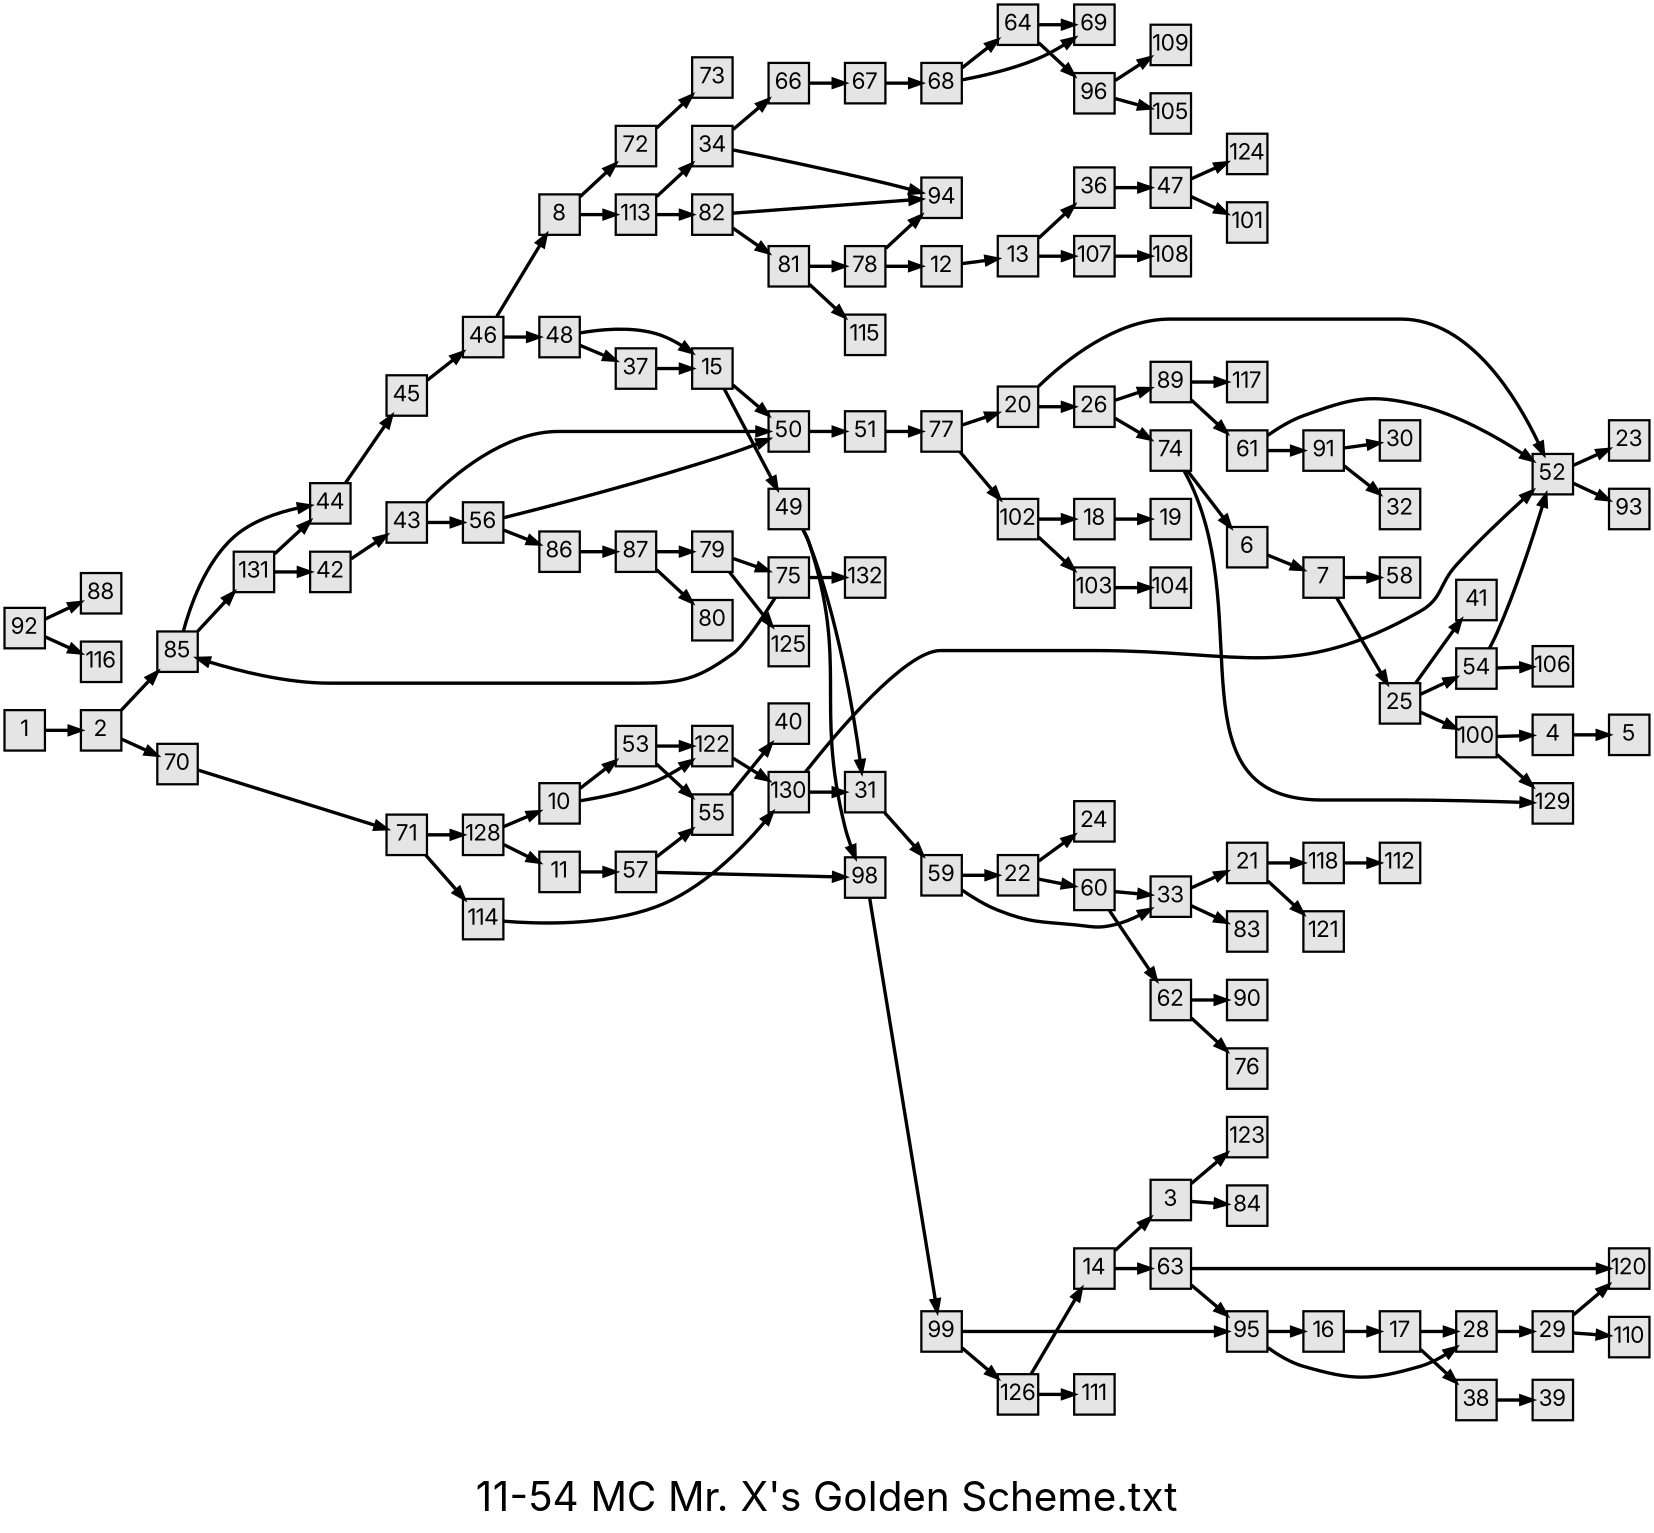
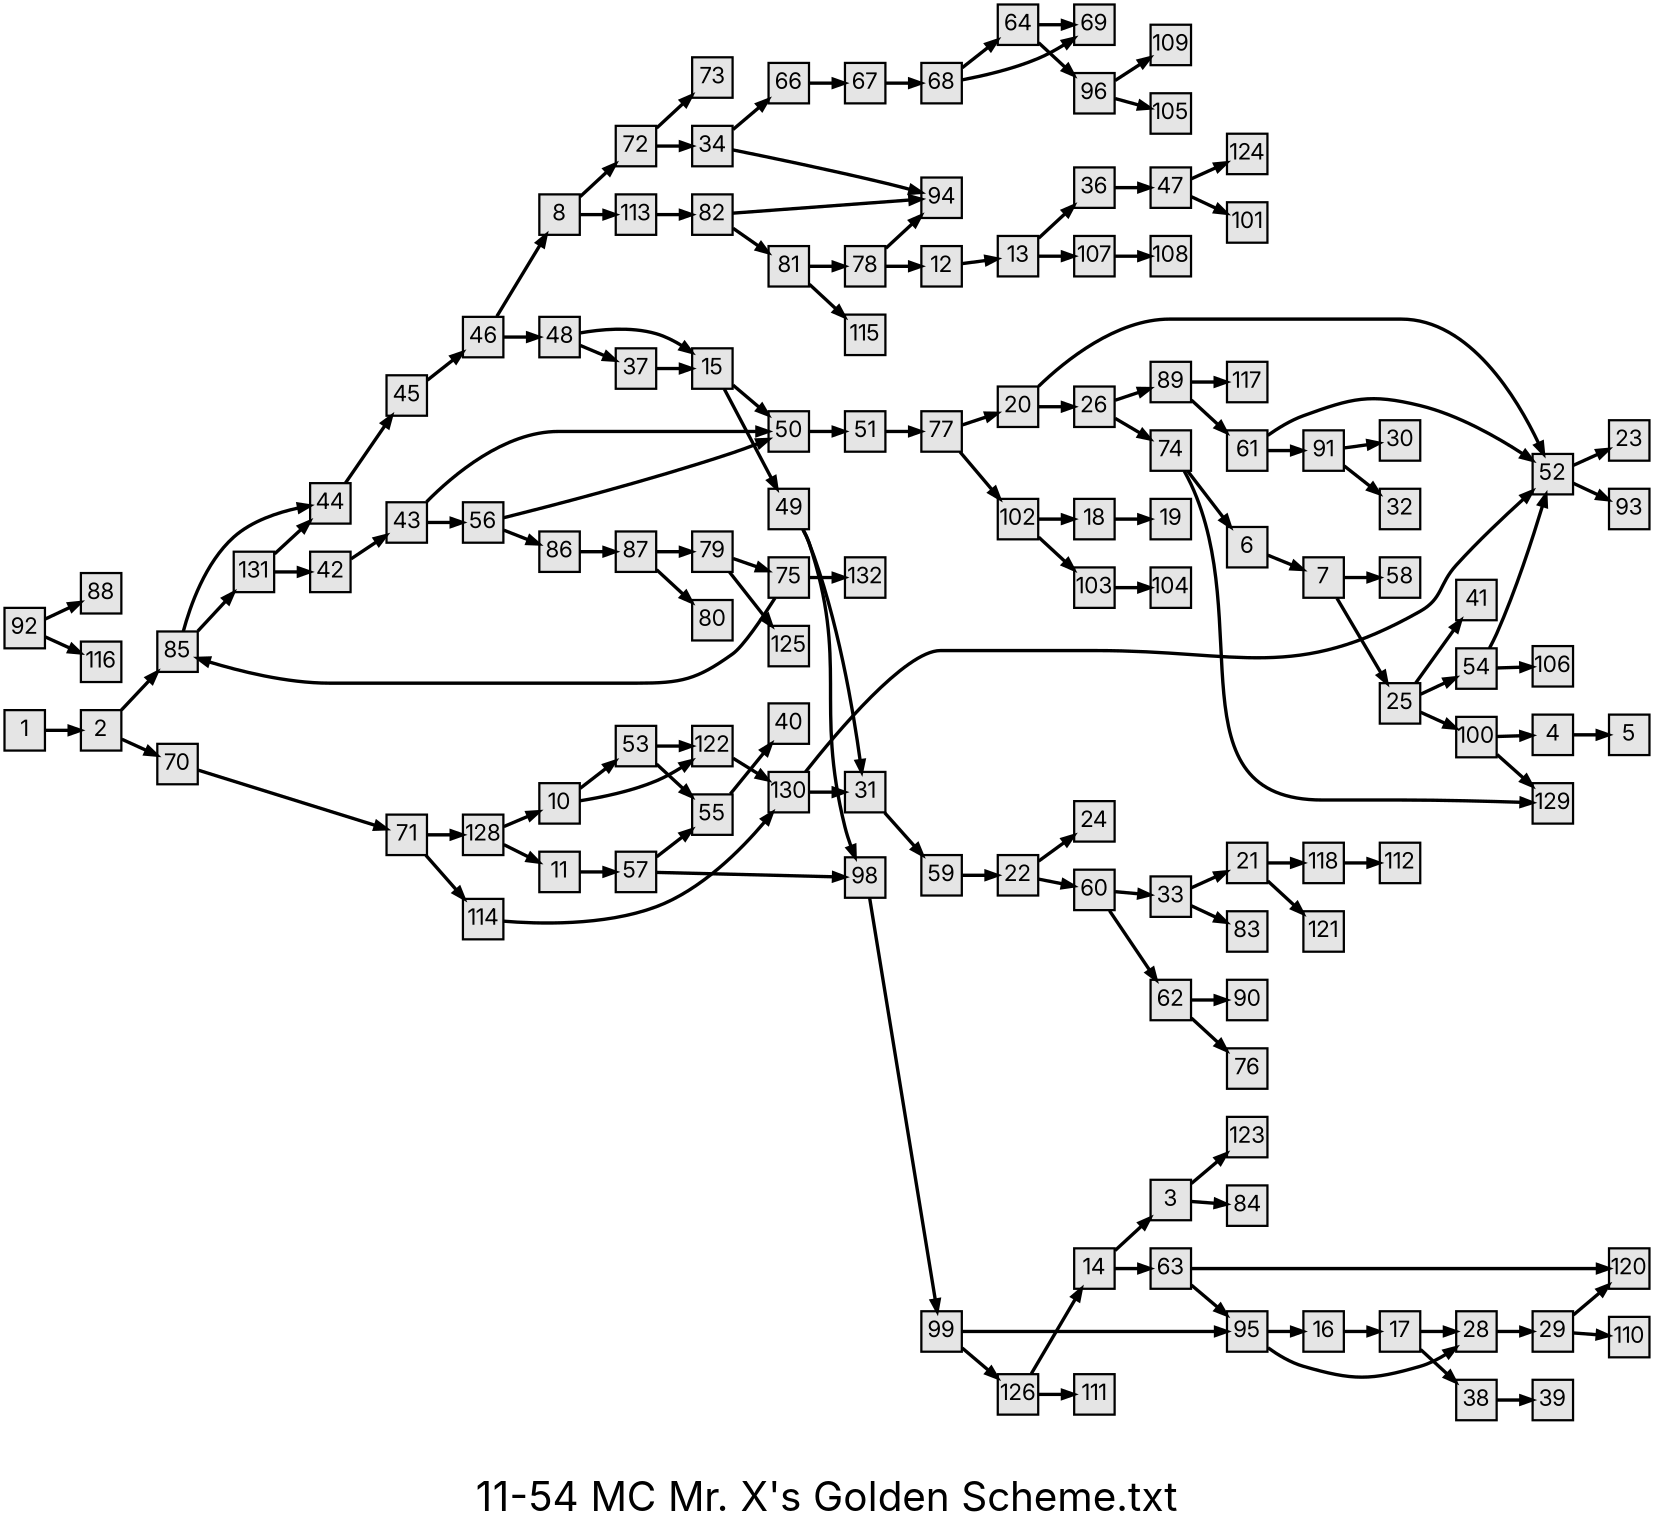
edge "113" -> "34": now "72" -> "34"
edge "59" -> "33": removed
